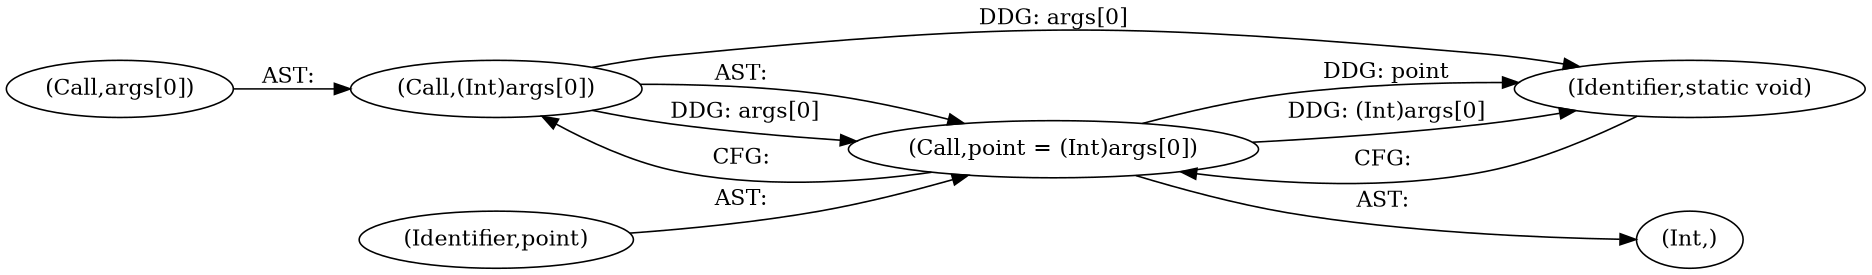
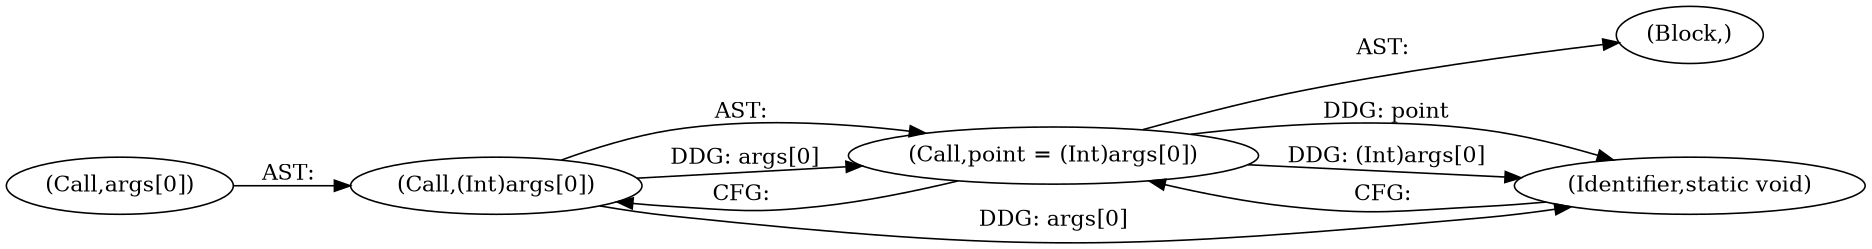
node "(Identifier,point)": removed
node "(Int,)": label "(Int,)" -> "(Block,)"
